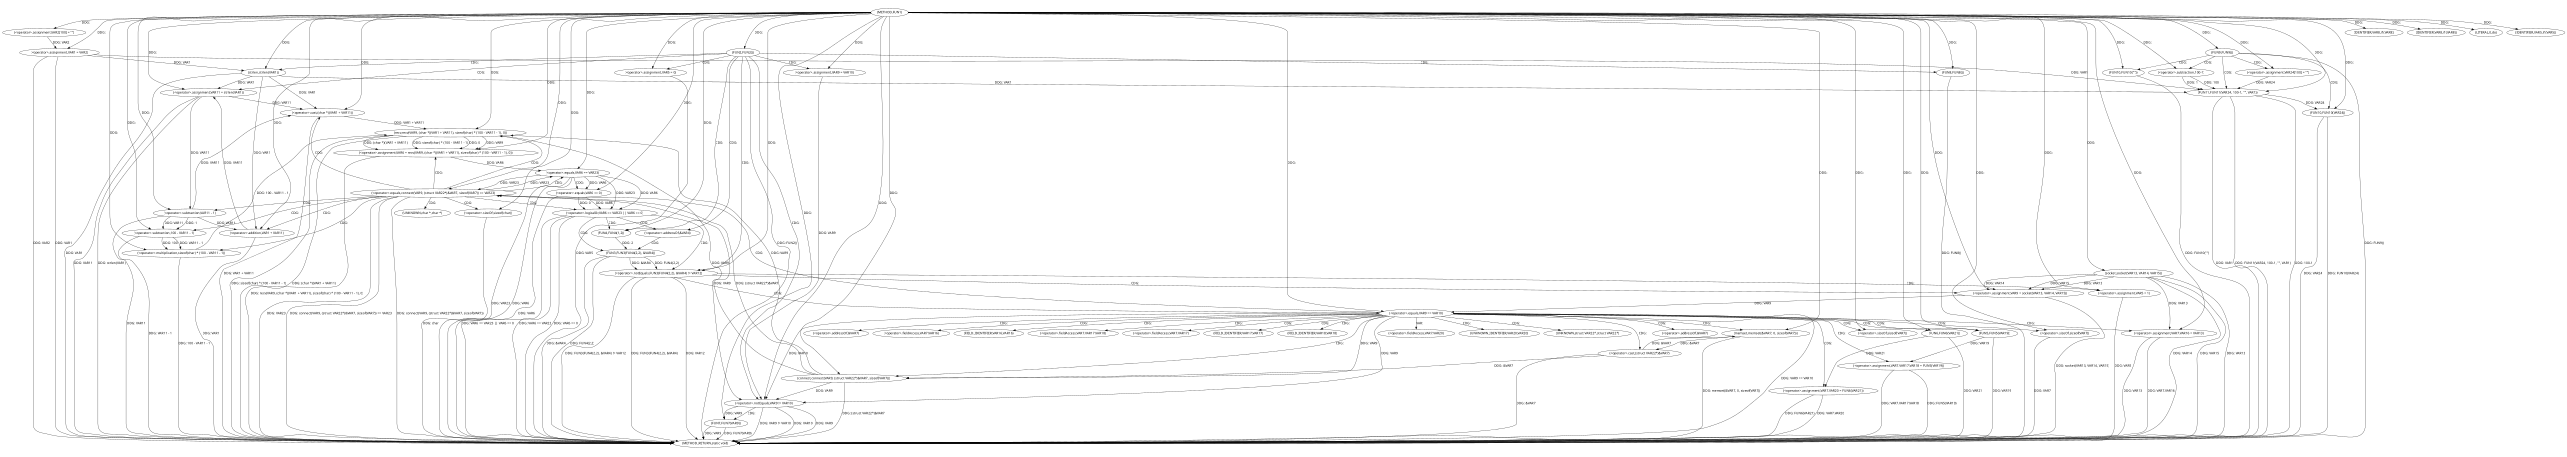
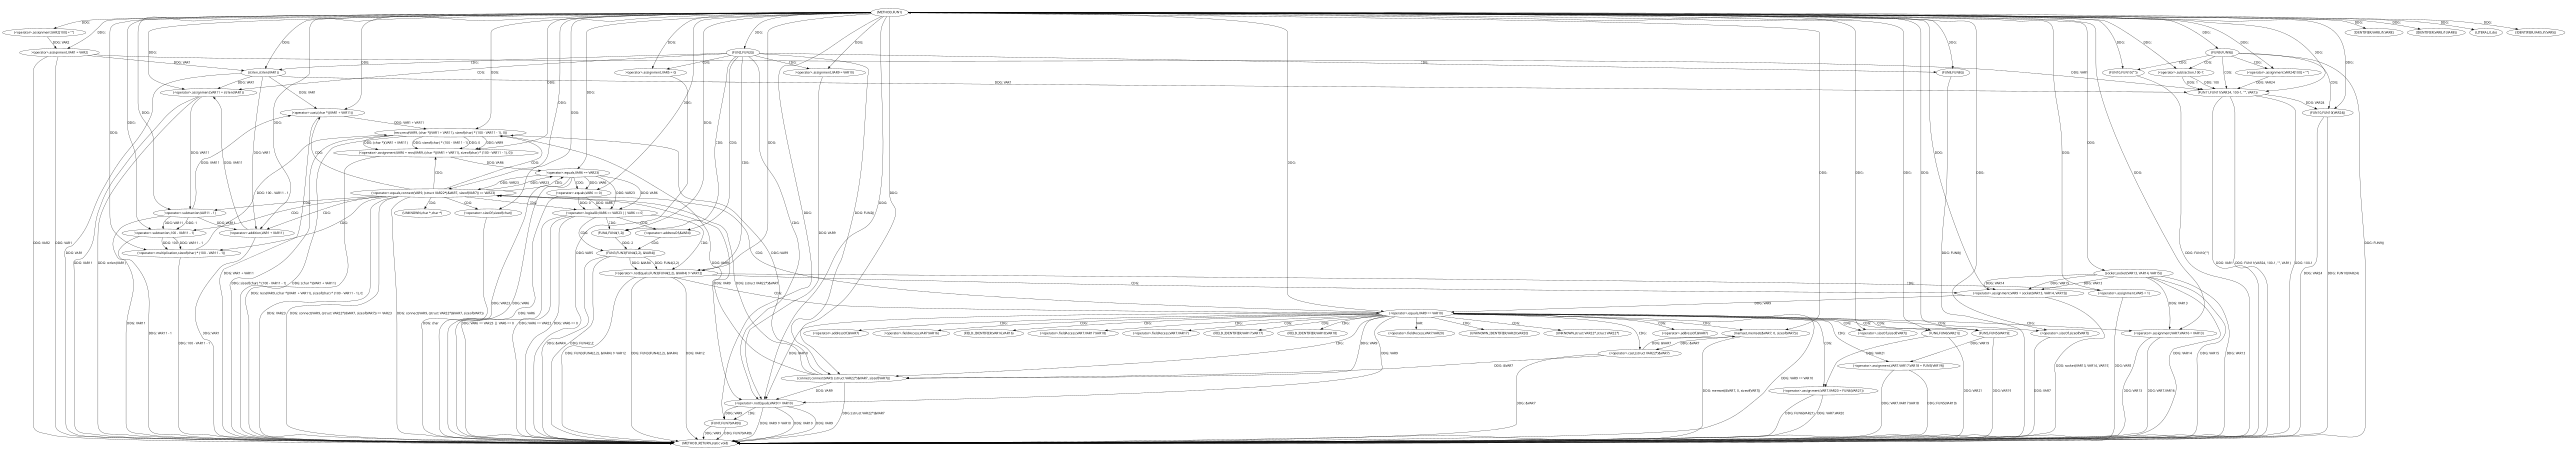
edge "(METHOD,FUN1)" -> "(<operator>.assignment,VAR5 = 1)": reversed
edge "(<operator>.assignment,VAR11 = strlen(VAR1))" -> "(<operator>.cast,(char *)(VAR1 + VAR11))": removed, label "DDG: VAR11"
edge "(FUN2,FUN2())" -> "(METHOD_RETURN,static void)": now "(FUN2,FUN2())" -> "(connect,connect(VAR9, (struct VAR22*)&VAR7, sizeof(VAR7)))"
